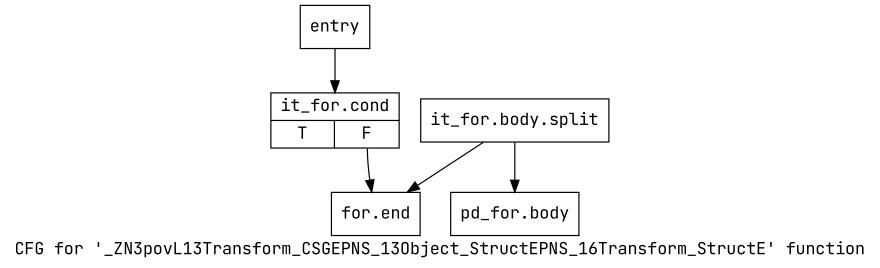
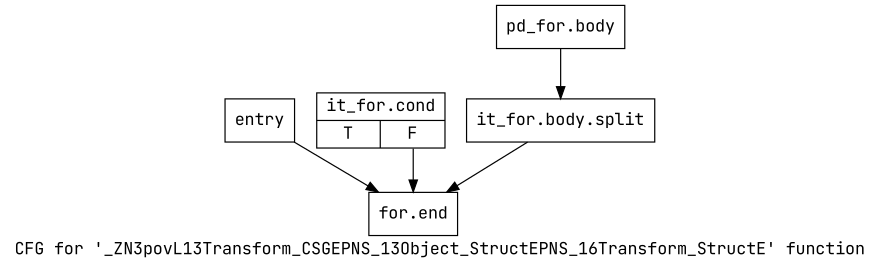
edge "entry" -> "it_for.cond": now "entry" -> "for.end"
edge "it_for.body.split" -> "pd_for.body": reversed
